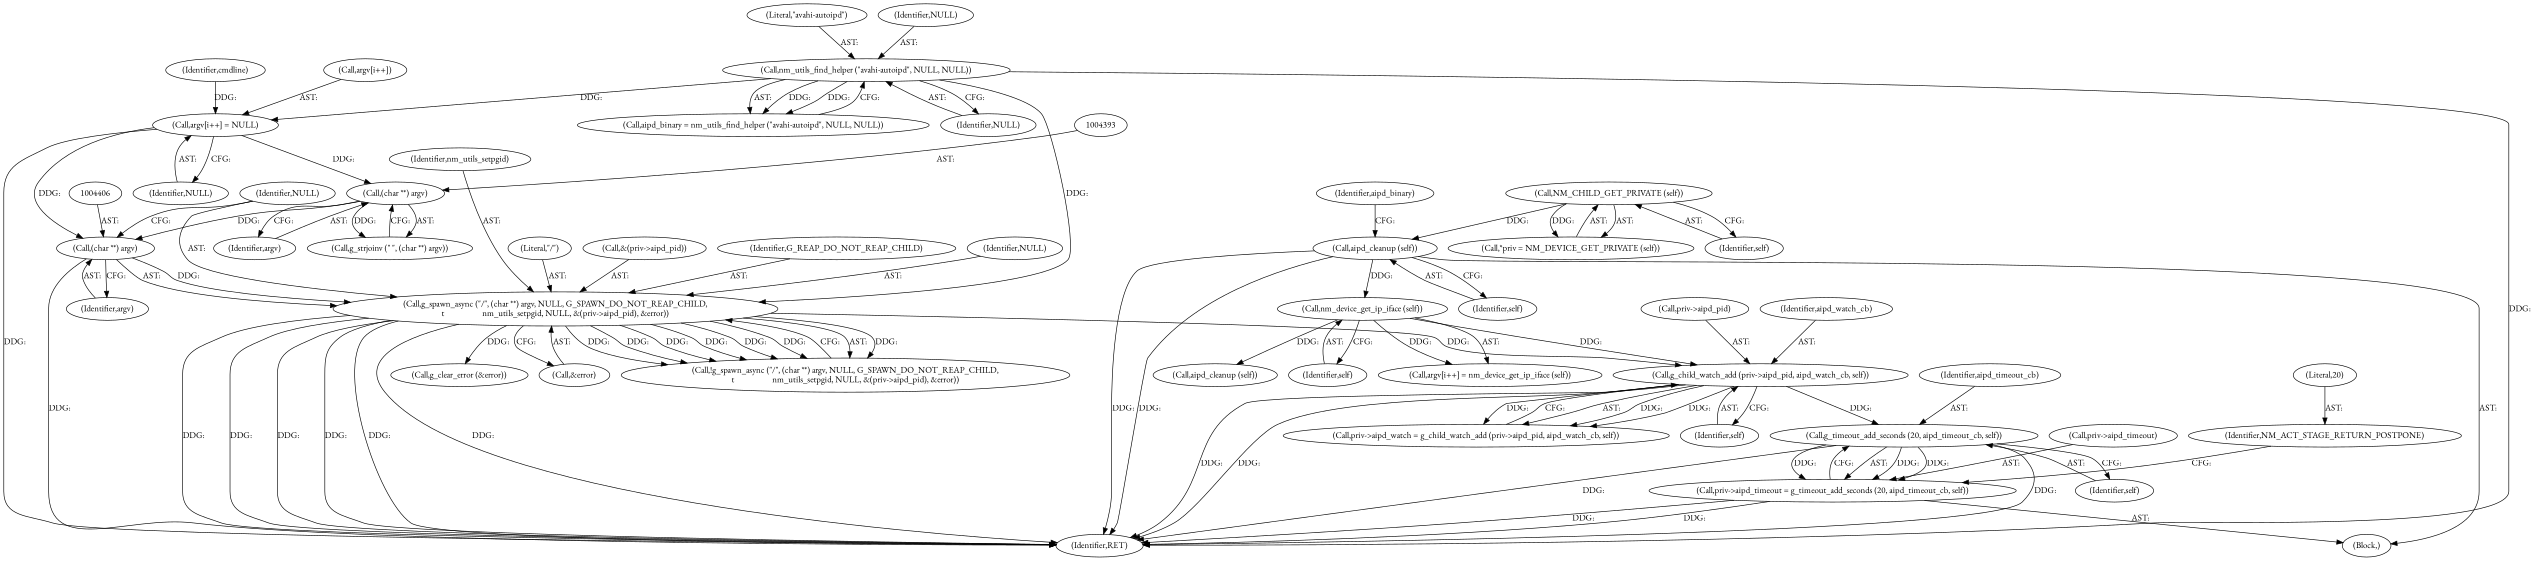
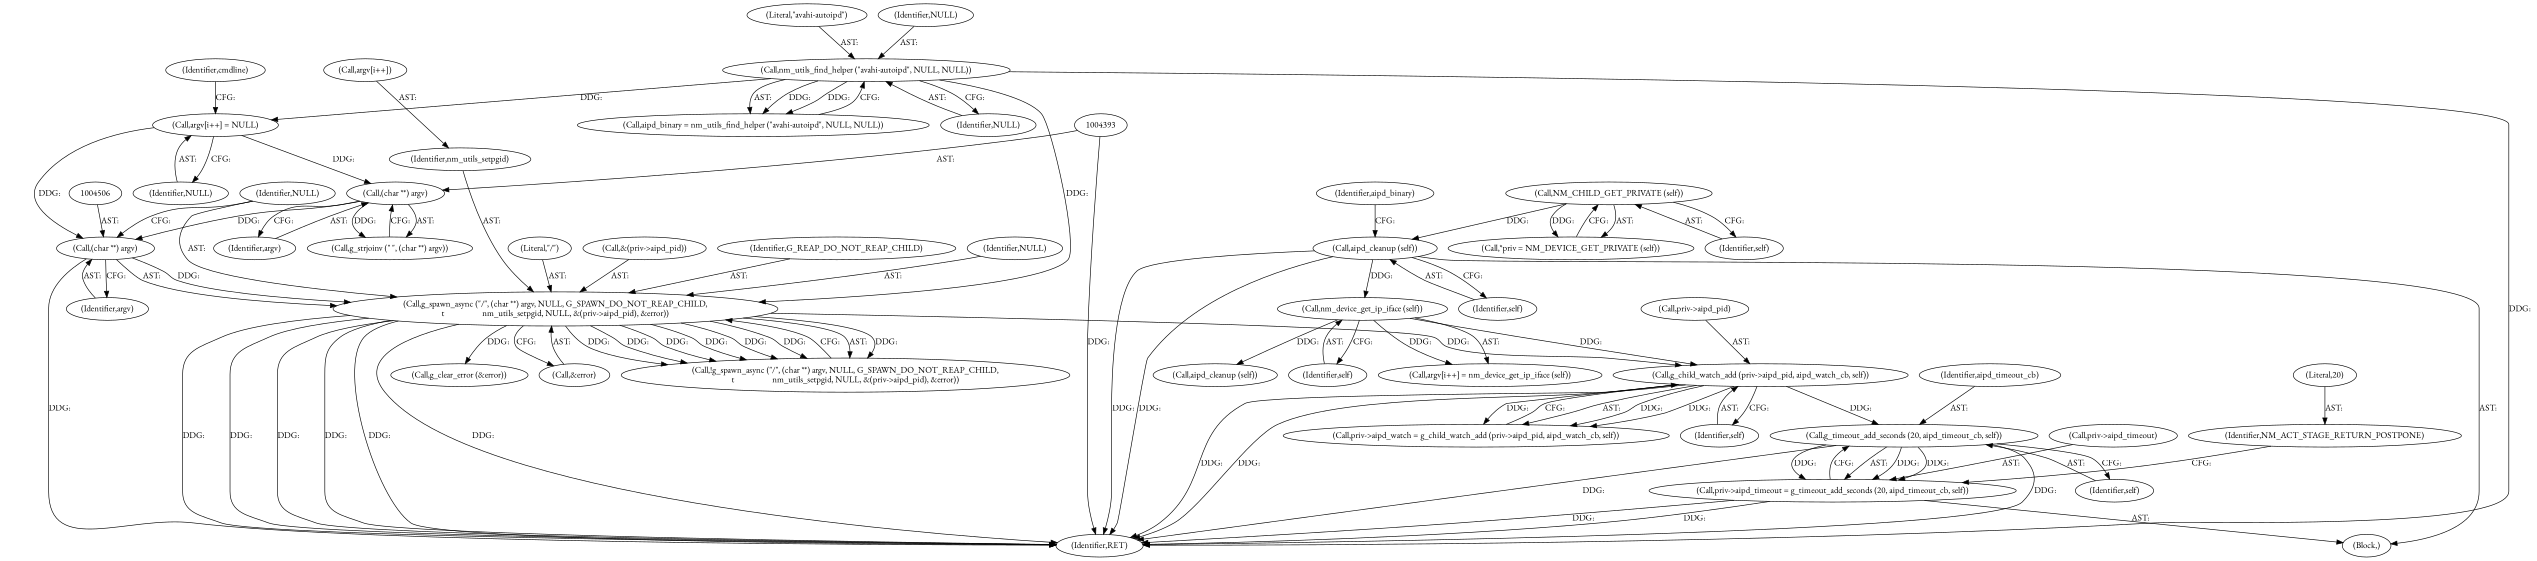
edge "(Call,argv[i++])" -> "(Call,argv[i++] = NULL)": now "(Call,argv[i++])" -> "(Identifier,nm_utils_setpgid)"
edge "(Identifier,cmdline)" -> "(Call,argv[i++] = NULL)": label "DDG: " -> "CFG: "
node "1004406": label "1004406" -> "1004506"
edge "(Call,*priv = NM_DEVICE_GET_PRIVATE (self))" -> "(Call,NM_CHILD_GET_PRIVATE (self))": label "AST: " -> "CFG: "
node "(Identifier,aipd_watch_cb)": removed
edge "(Call,argv[i++] = NULL)" -> "(Identifier,RET)": now "1004393" -> "(Identifier,RET)"
